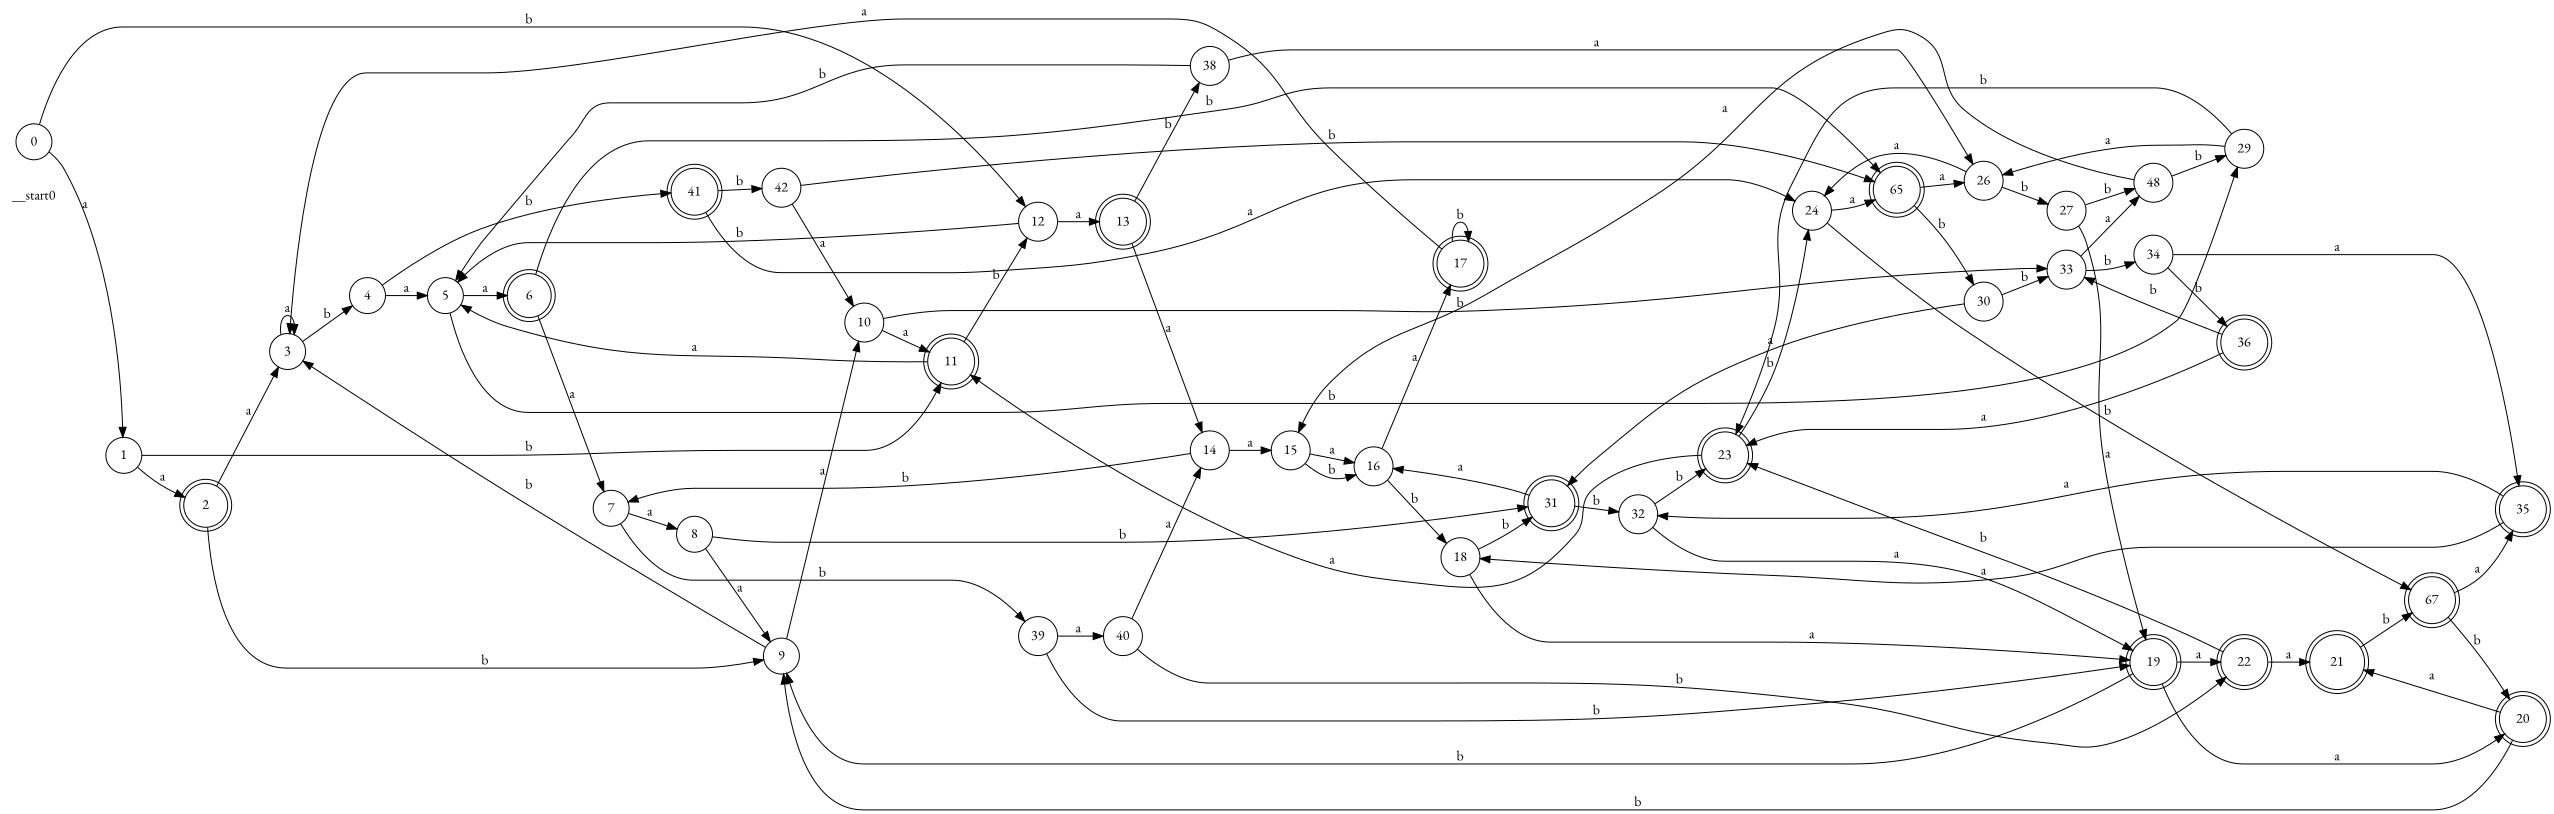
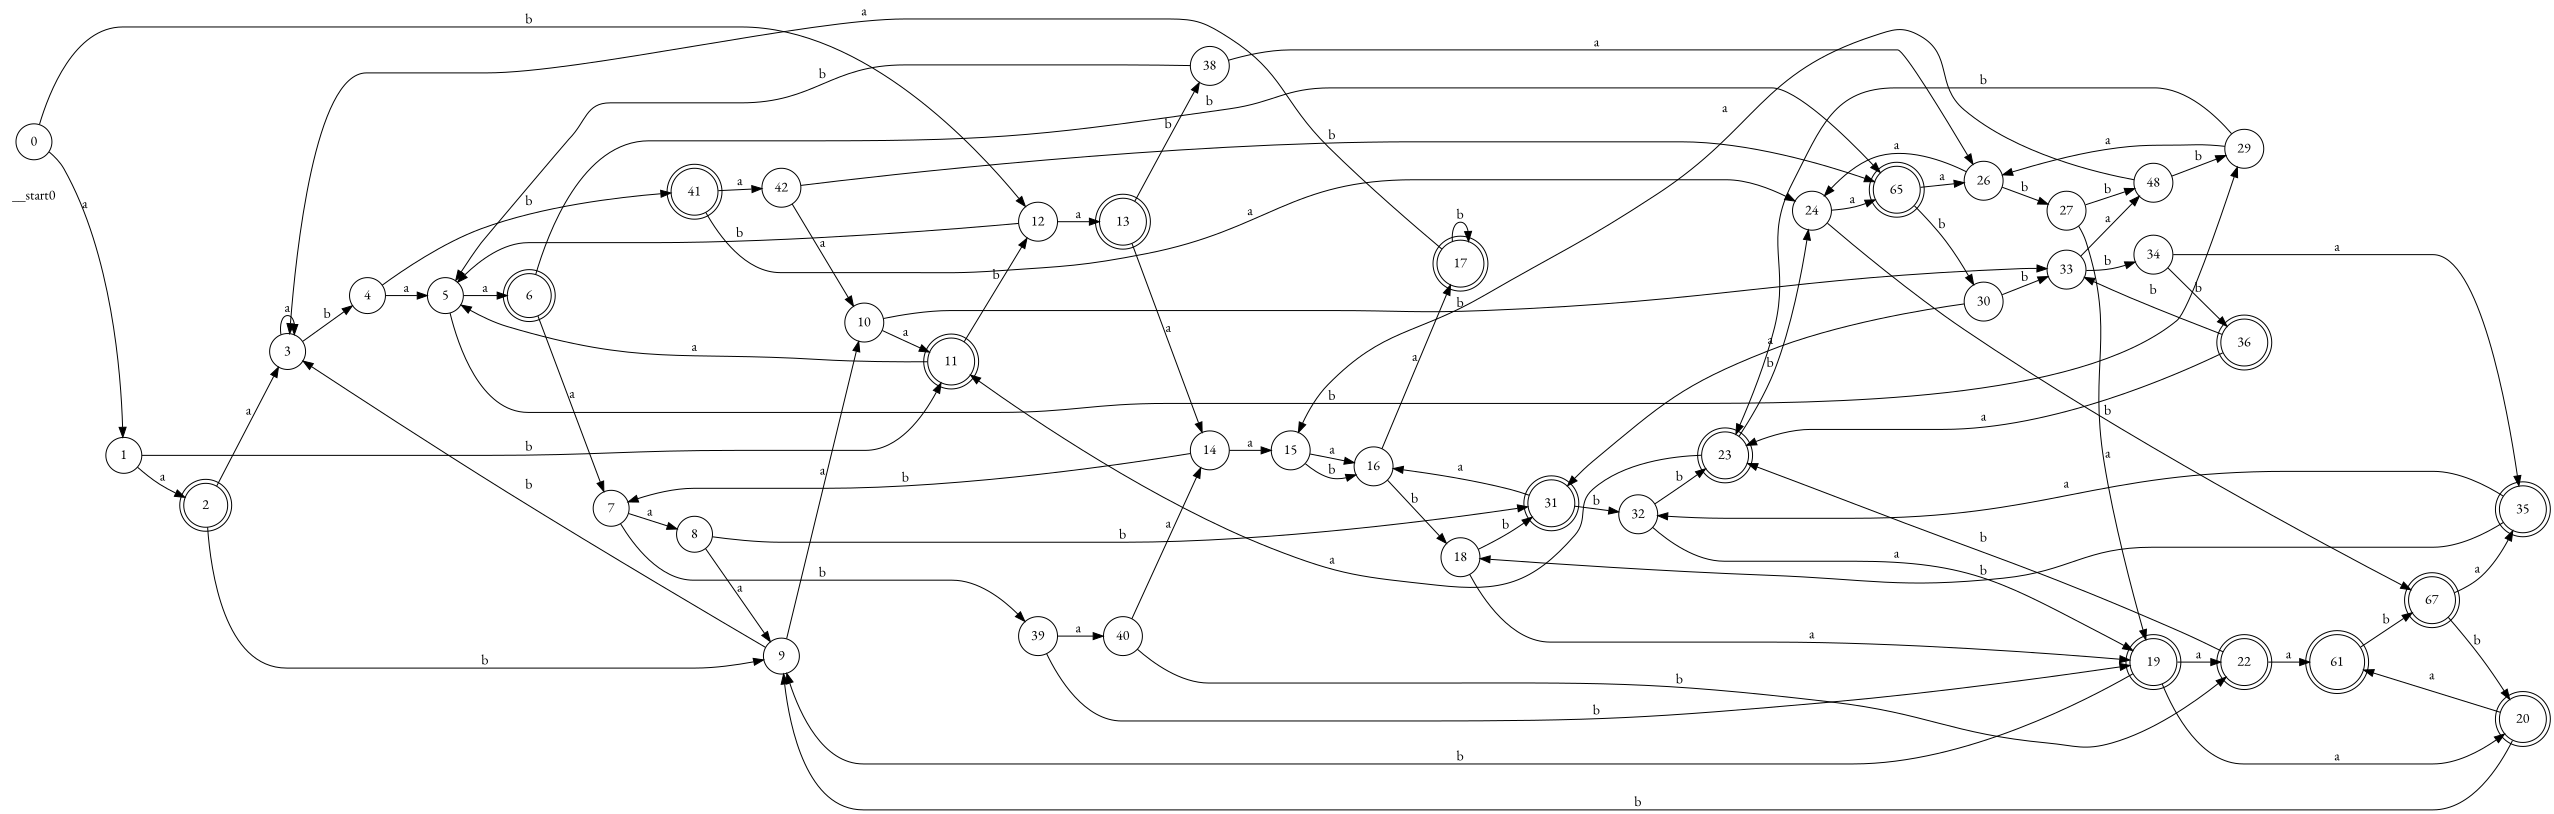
edge "41" -> "42": label "b" -> "a"
edge "35" -> "18": label "a" -> "b"
node "21": label "21" -> "61"
